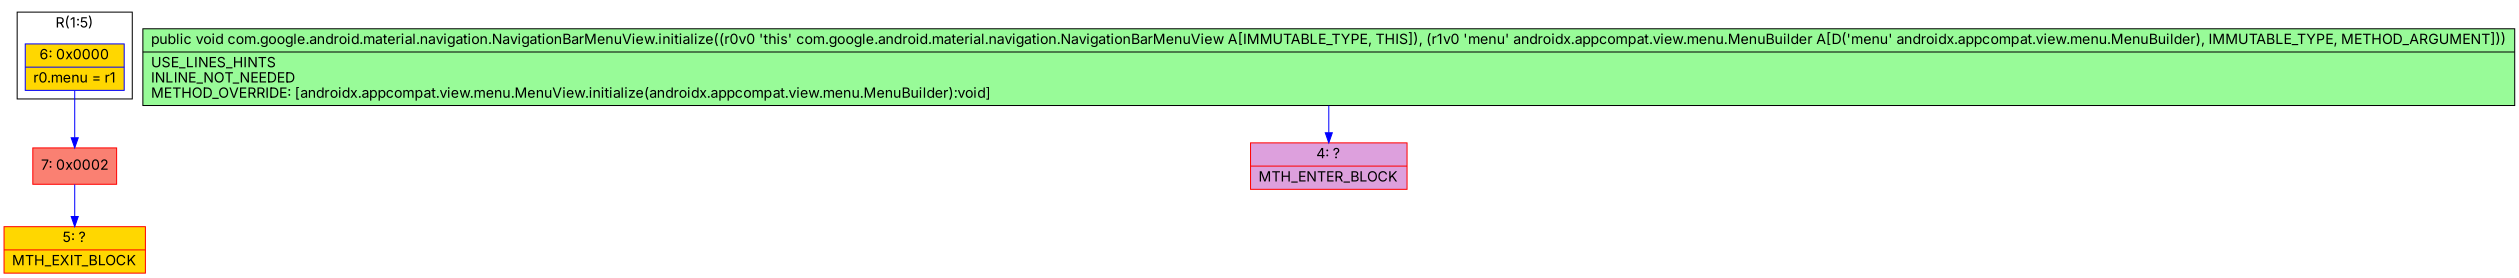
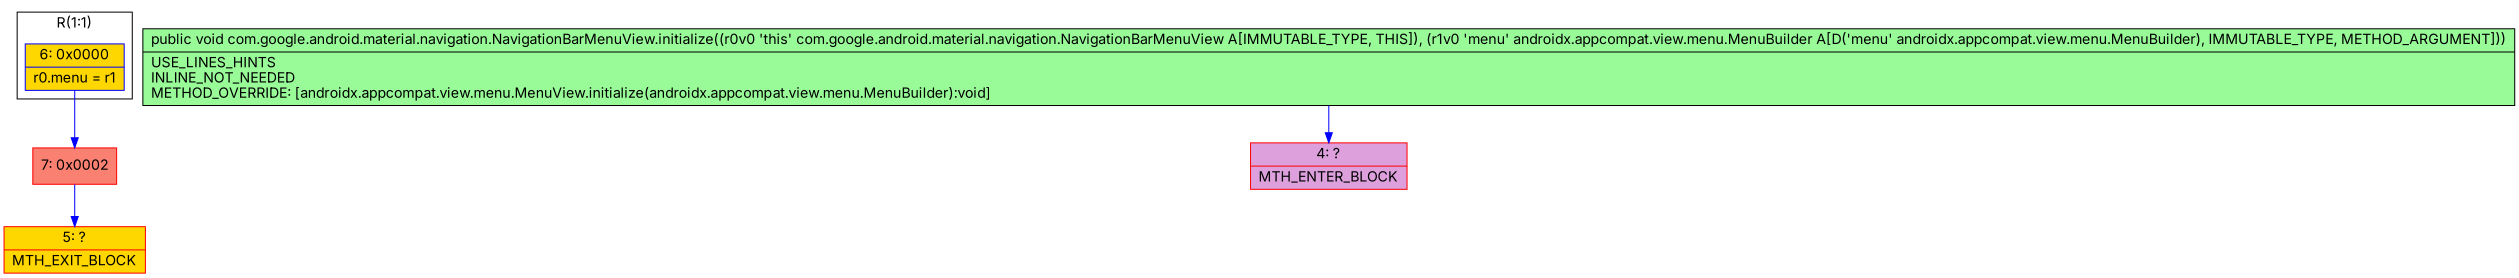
cluster "R(1:5)": label "R(1:5)" -> "R(1:1)"
